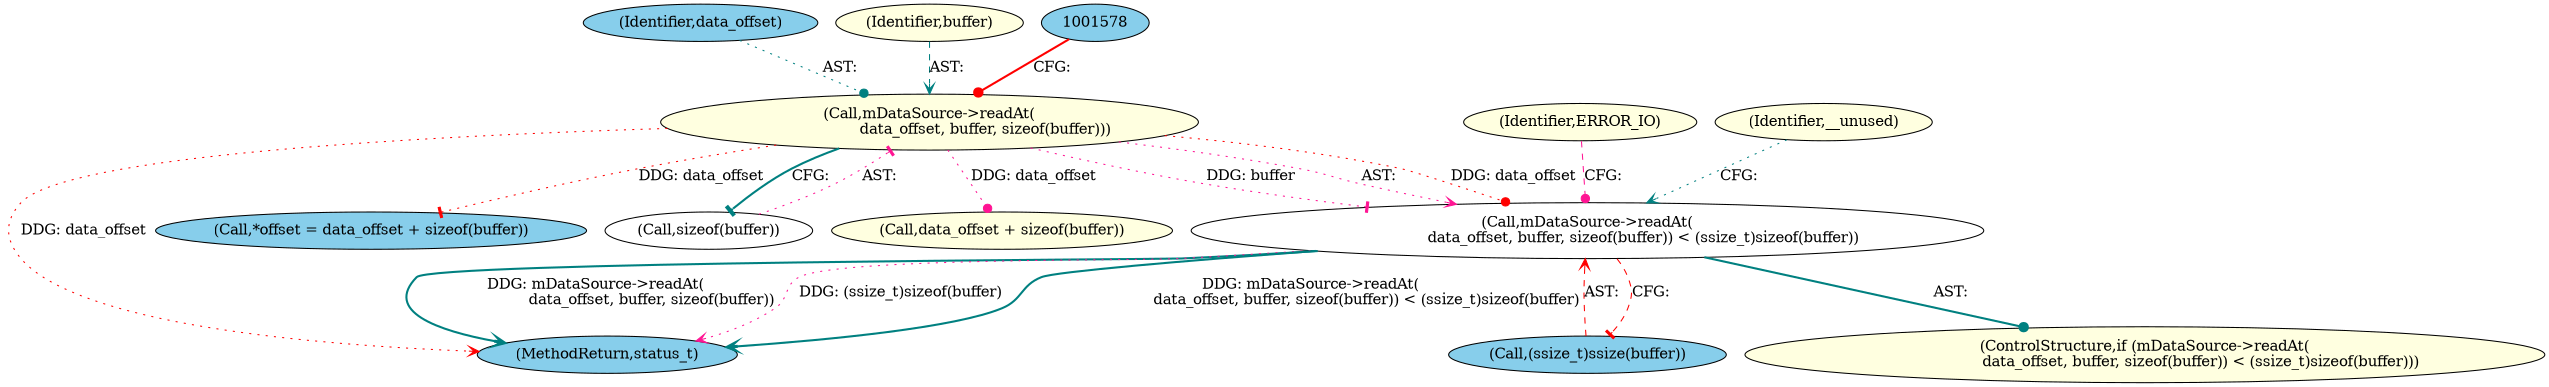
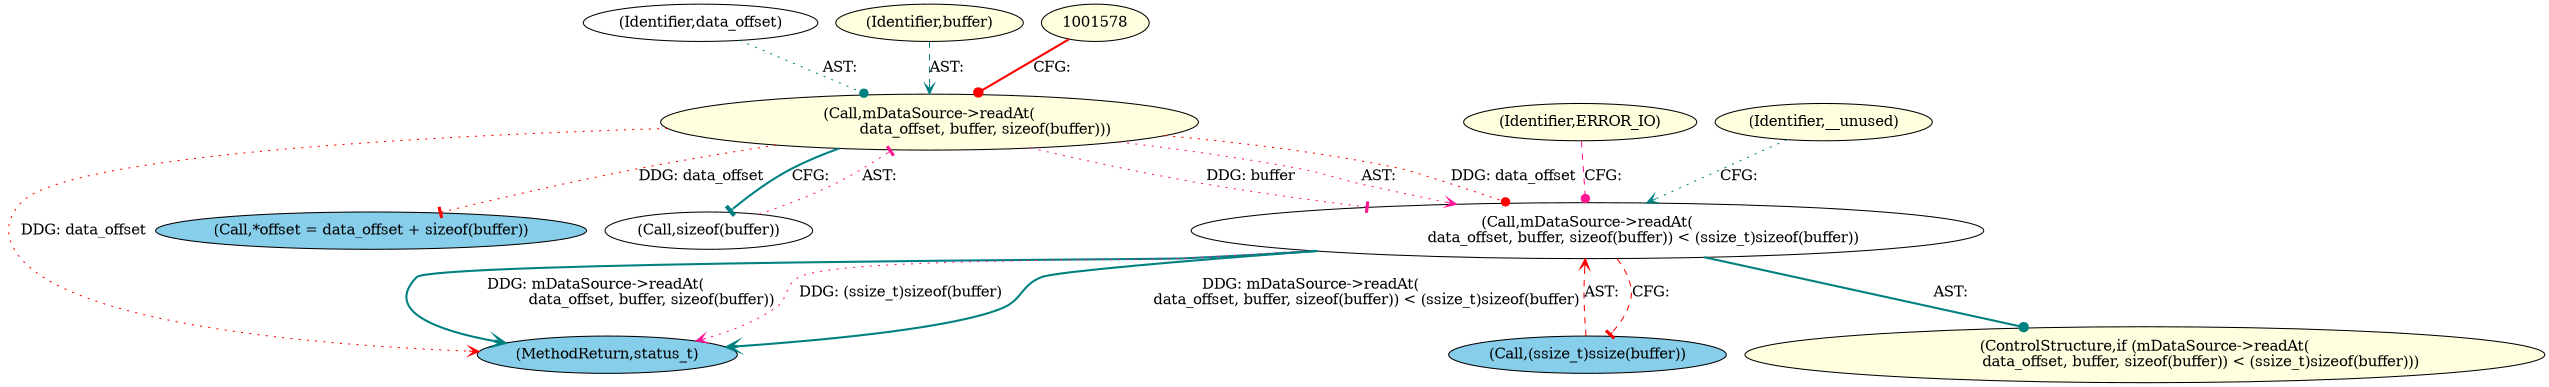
node "(Identifier,data_offset)": fillcolor skyblue -> white
node "1001578": fillcolor skyblue -> lightyellow
node "(Call,data_offset + sizeof(buffer))": removed
